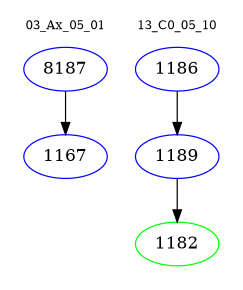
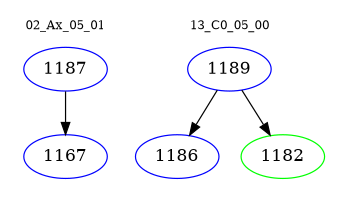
cluster "03_Ax_05_01": label "03_Ax_05_01" -> "02_Ax_05_01"
cluster "13_C0_05_10": label "13_C0_05_10" -> "13_C0_05_00"
node "8187": label "8187" -> "1187"
edge "1186" -> "1189": reversed
